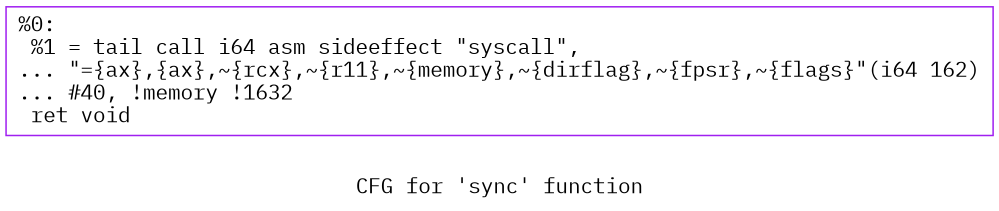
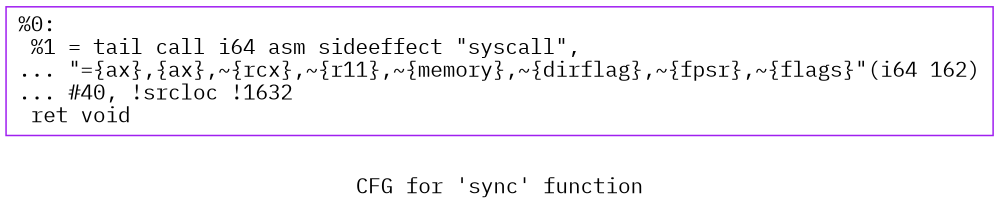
node "%0:": text "... #40, !memory !1632" -> "... #40, !srcloc !1632"
